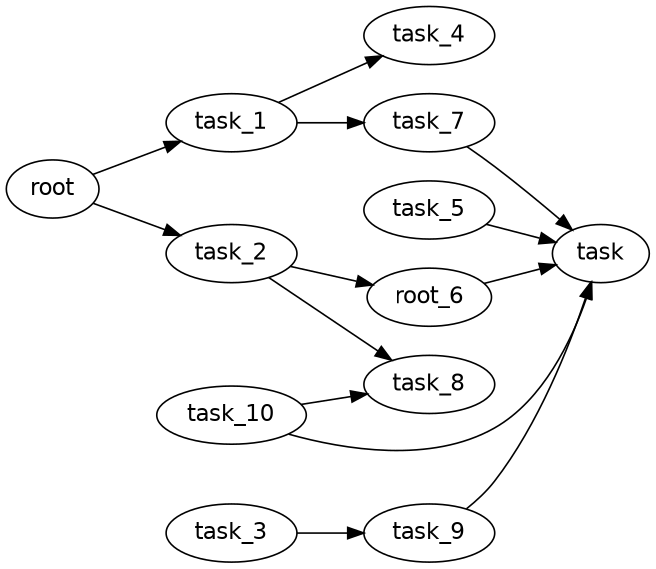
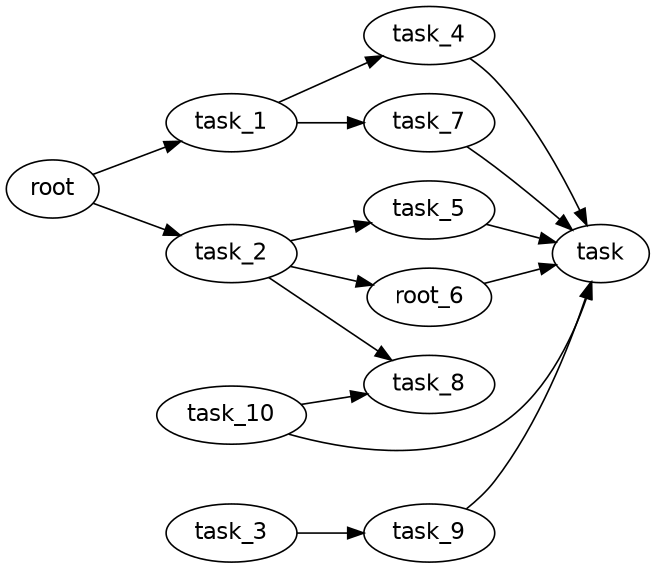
edge "task_4" -> "task": added
edge "task_2" -> "task_5": added
